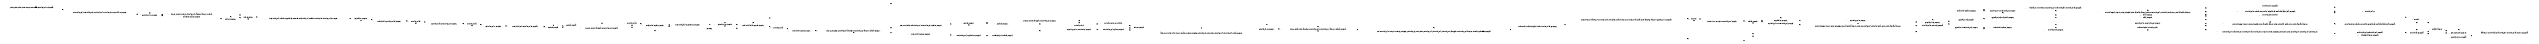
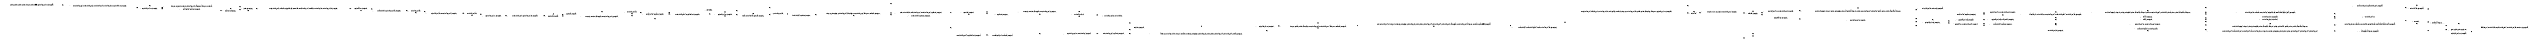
edge "'inc dword [esi]'," -> "'cmp byte [eax+0x1], 0x3a', 'jne 0x80520a7',": now "'cmp byte [eax], 0x57', 'jne 0x8051f76'," -> "'cmp byte [eax+0x1], 0x3a', 'jne 0x80520a7',"
